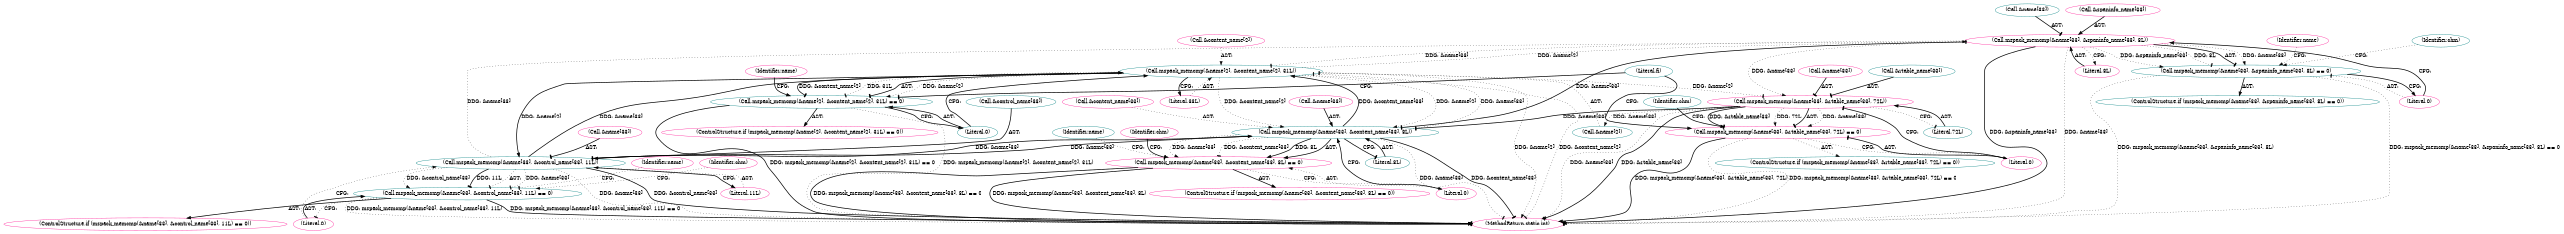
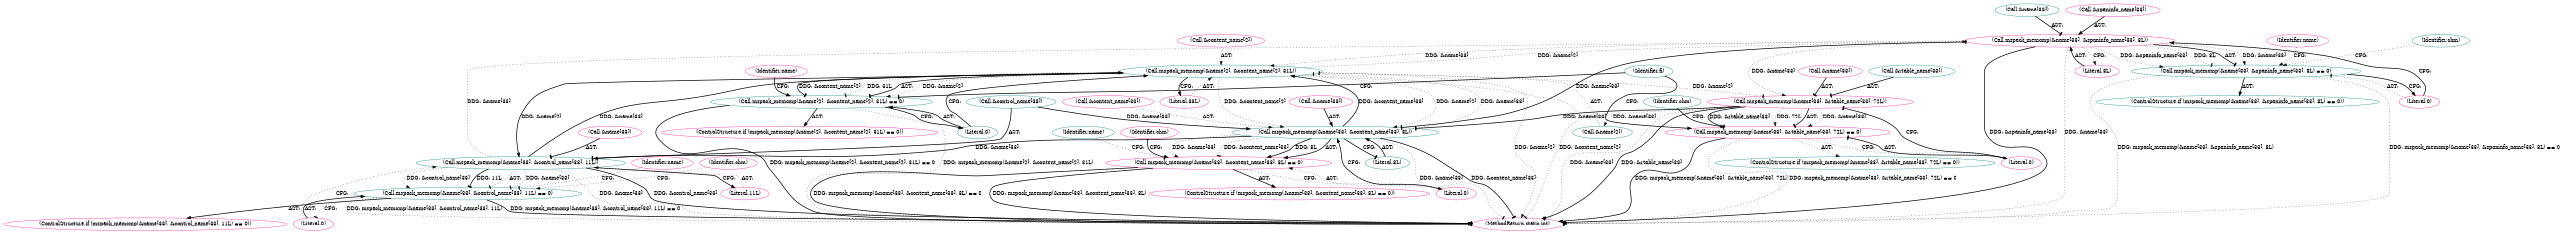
edge "(Call,mspack_memcmp(&name[33], &spaninfo_name[33], 8L))" -> "(Call,mspack_memcmp(&name[2], &content_name[2], 31L))": arrowhead tee -> normal
node "(Literal,fi)": label "(Literal,fi)" -> "(Identifier,fi)"
node "(Literal,72L)": removed
edge "(Call,mspack_memcmp(&name[33], &control_name[33], 11L))" -> "(Call,mspack_memcmp(&name[33], &content_name[33], 8L))": now "(Call,&control_name[33])" -> "(Call,mspack_memcmp(&name[33], &content_name[33], 8L))"
